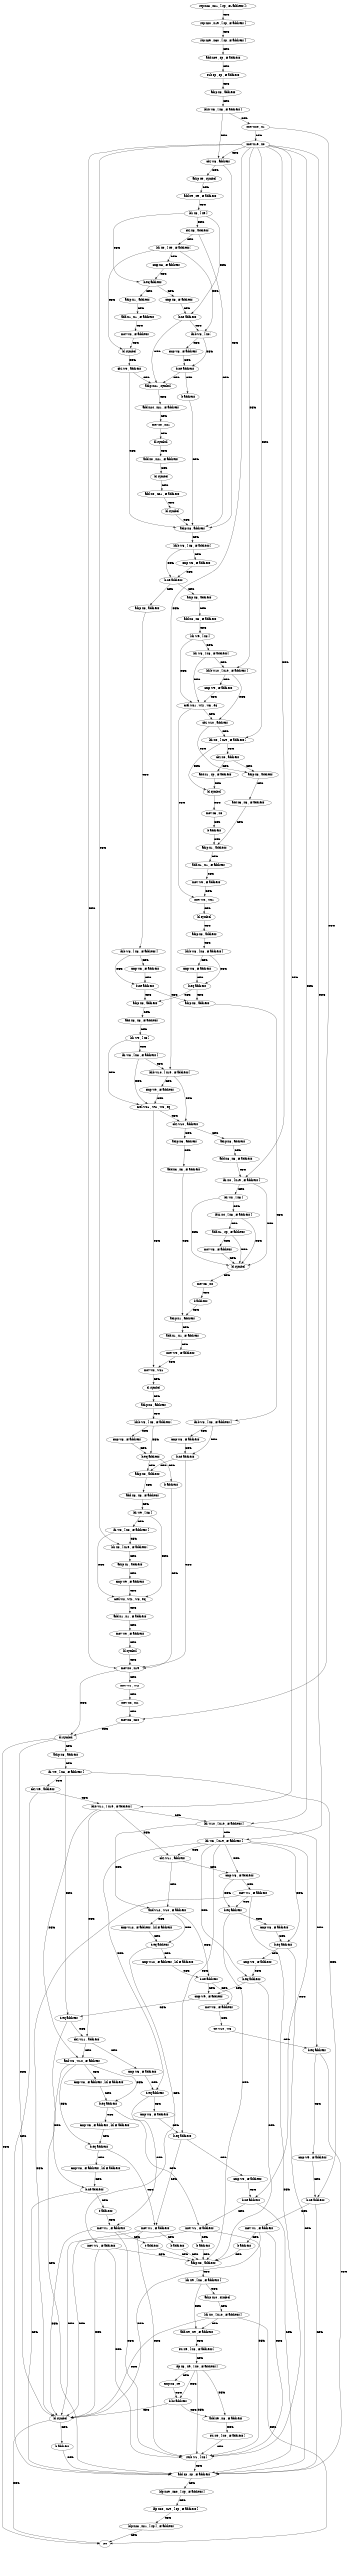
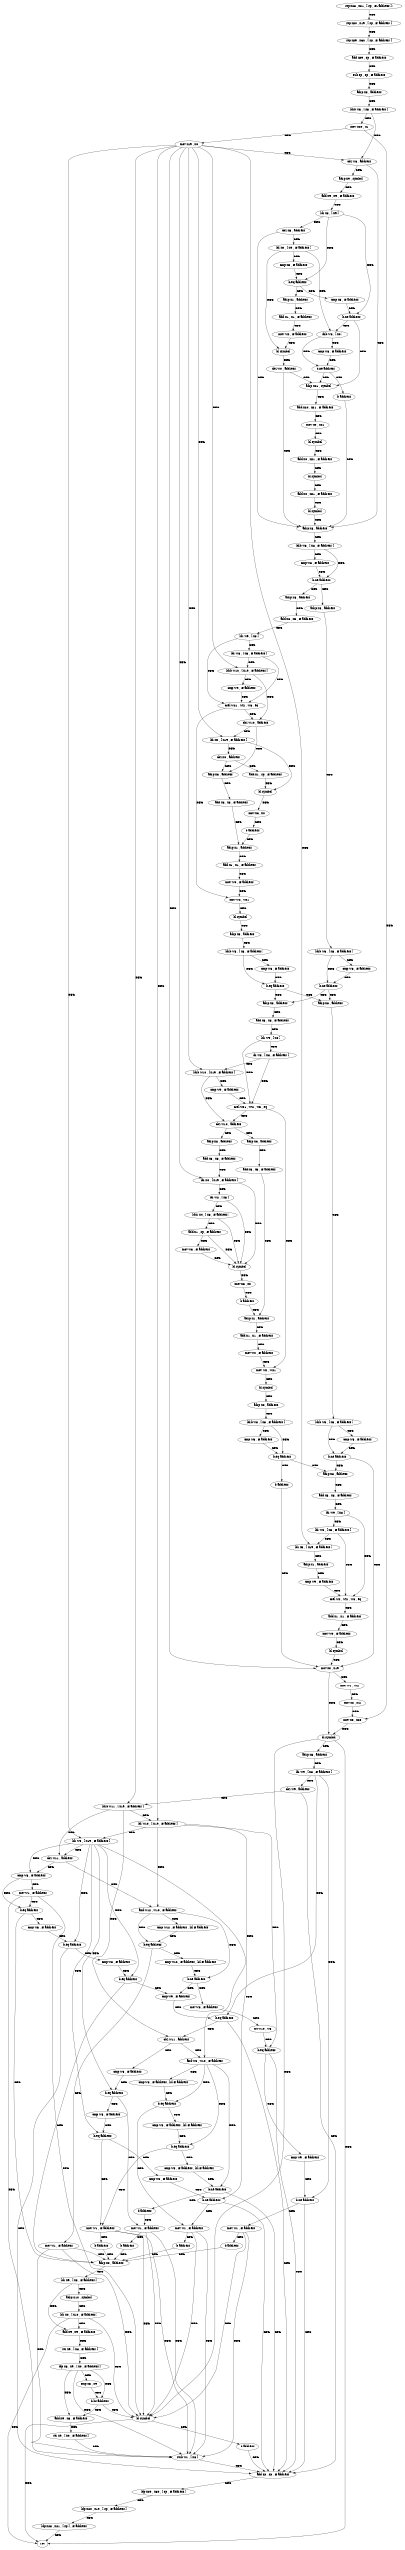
edge "ldrb w11 , [ x19 , # address ]" -> "and w8 , w10 , # address": now "ldr w10 , [ x19 , # address ]" -> "and w8 , w10 , # address"
